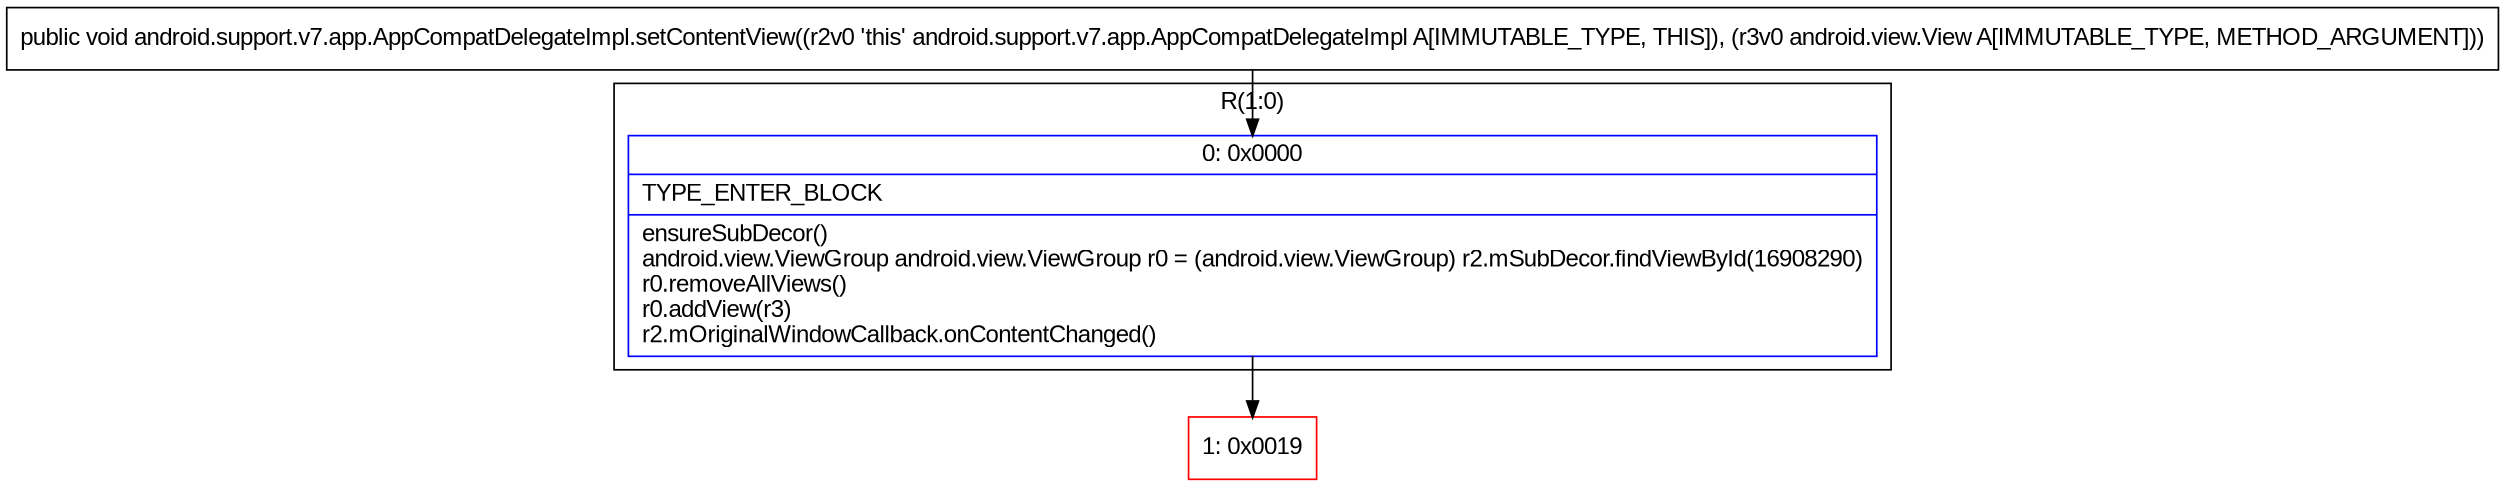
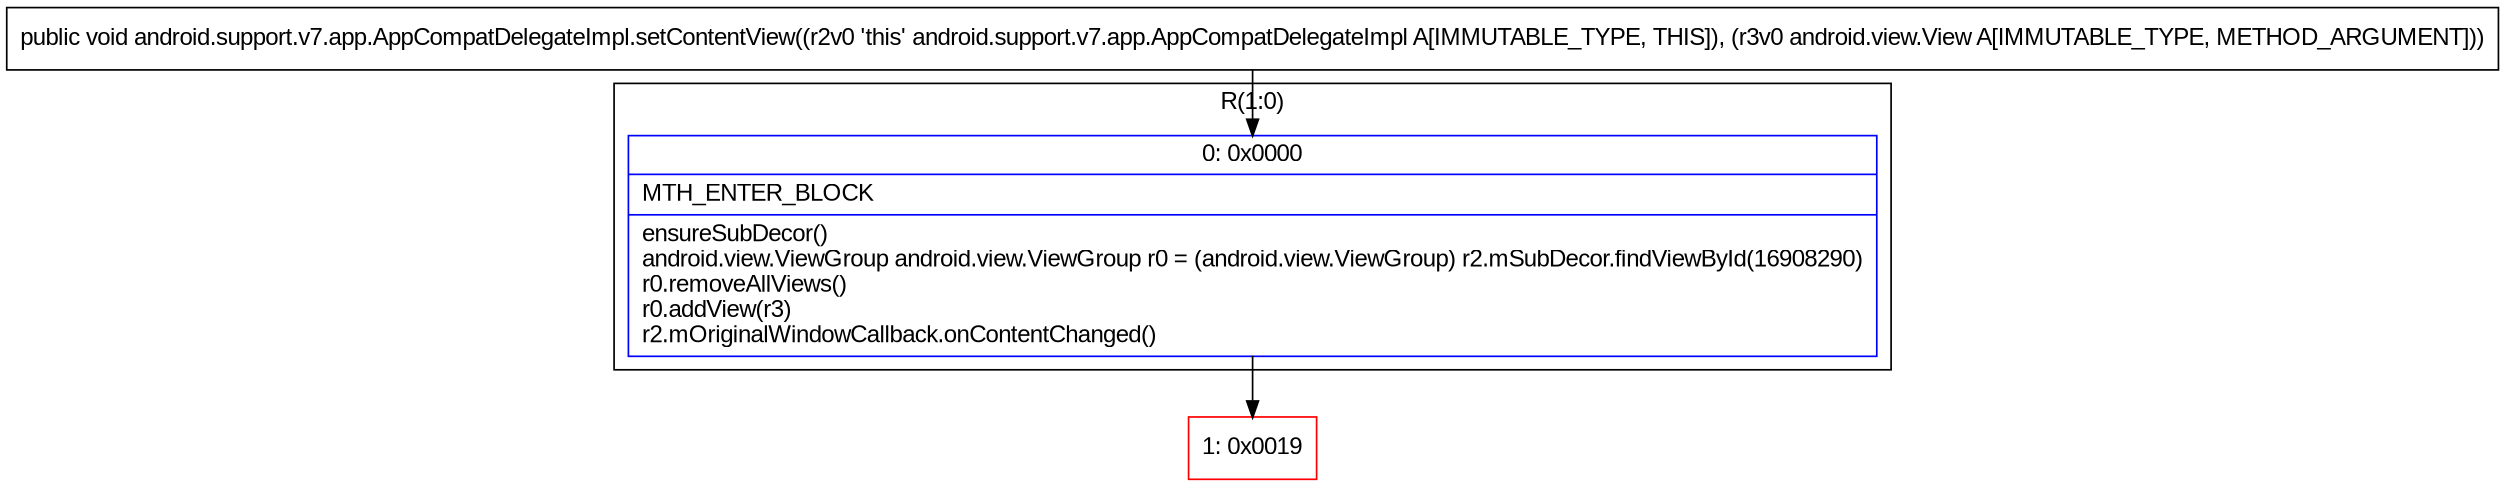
node "0: 0x0000": text "TYPE_ENTER_BLOCK" -> "MTH_ENTER_BLOCK"
